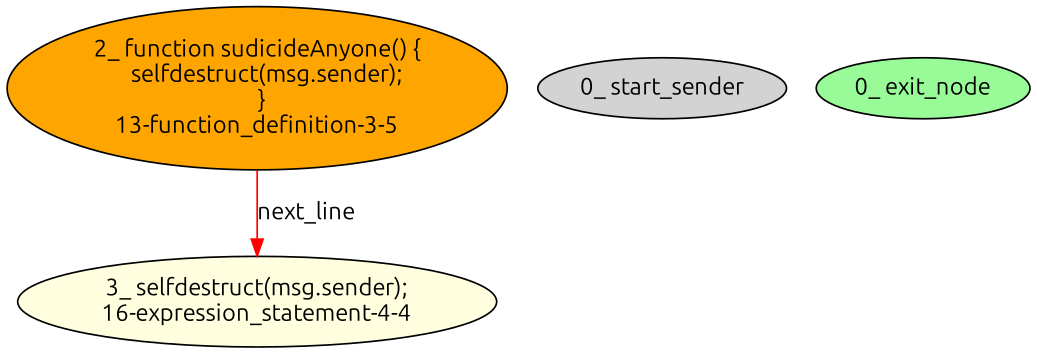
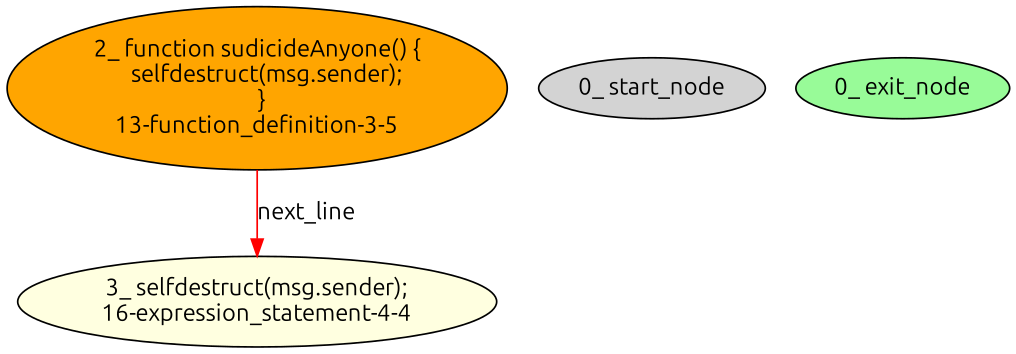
node "0_ start_sender": label "0_ start_sender" -> "0_ start_node"
